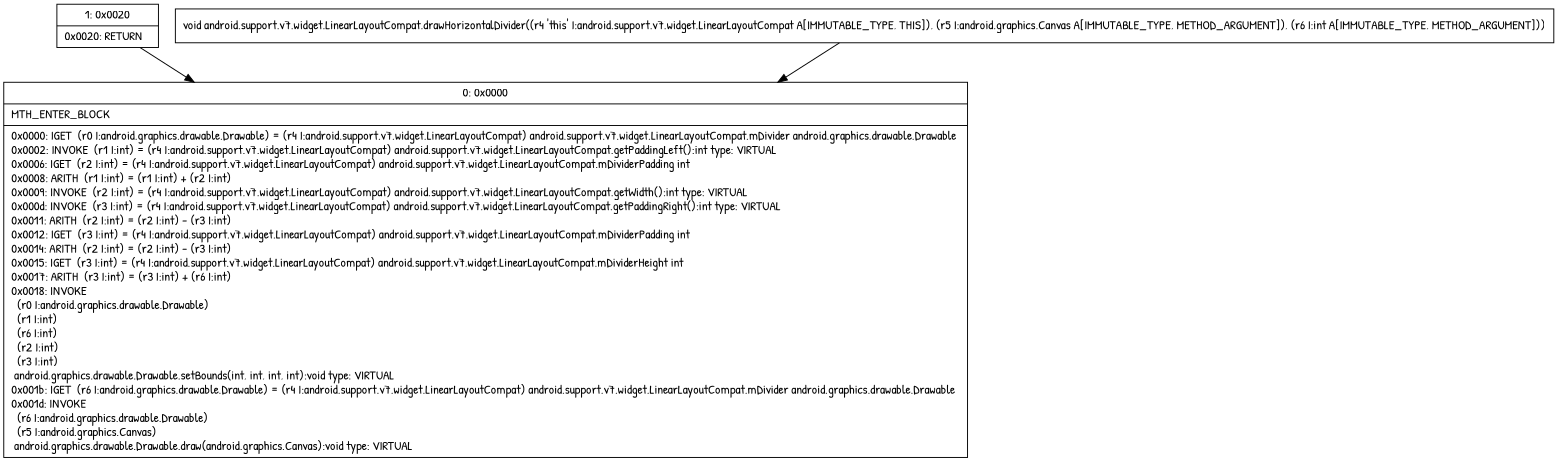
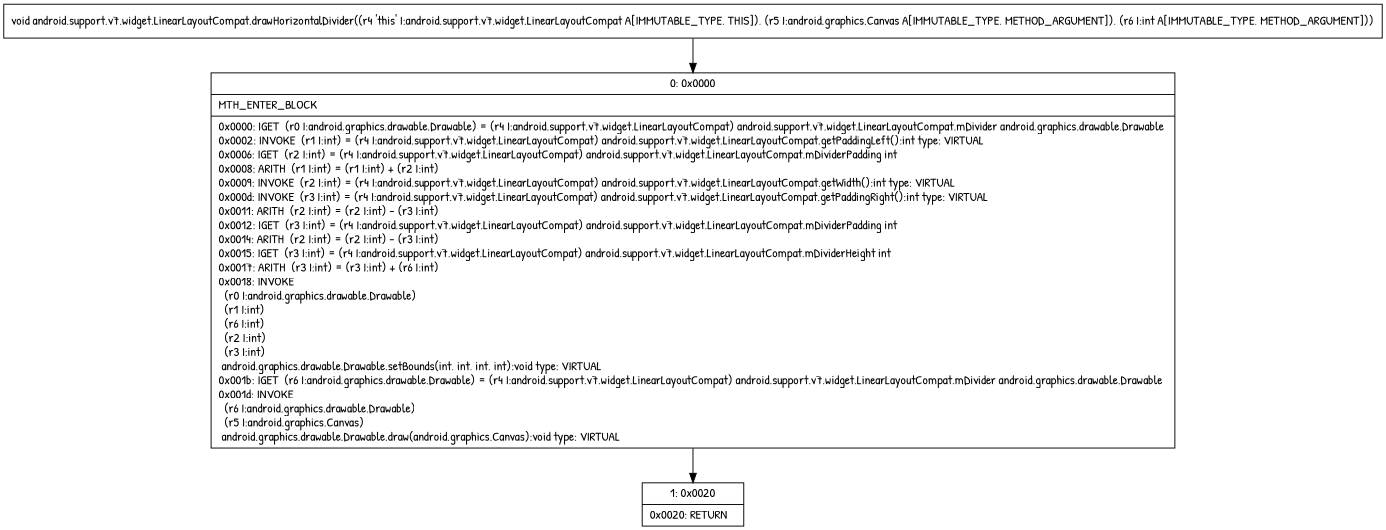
edge "1: 0x0020" -> "0: 0x0000": reversed
